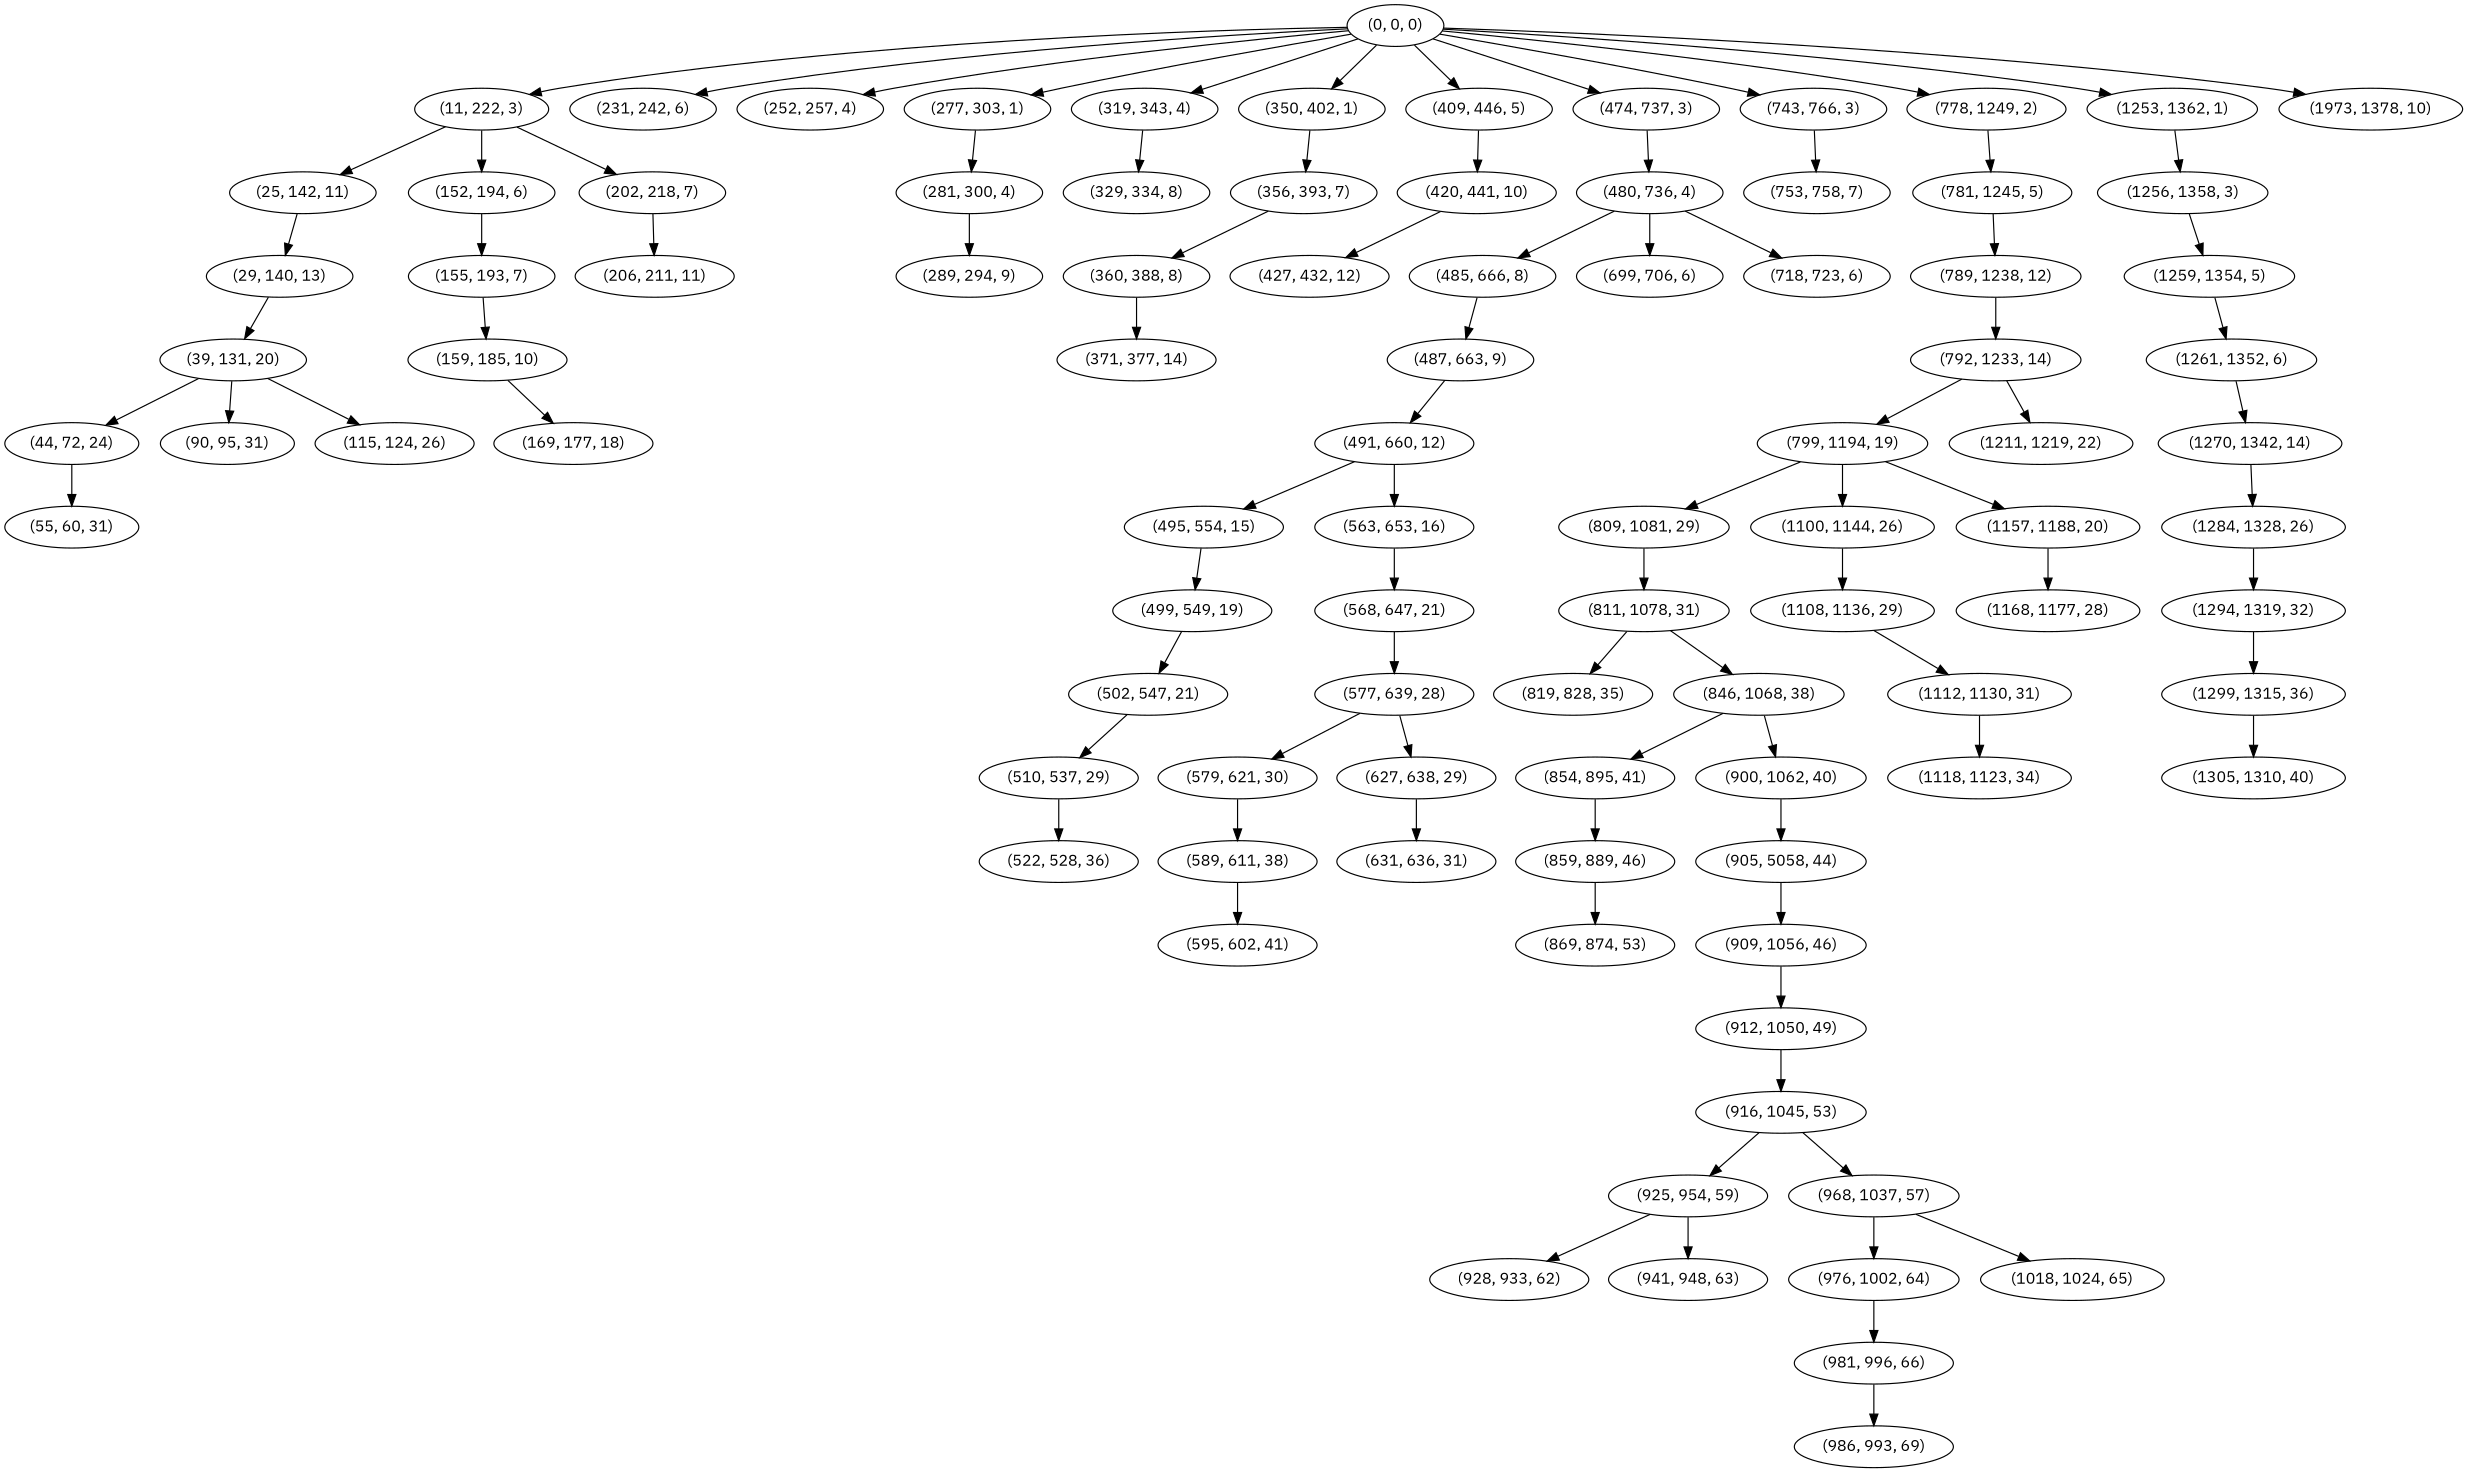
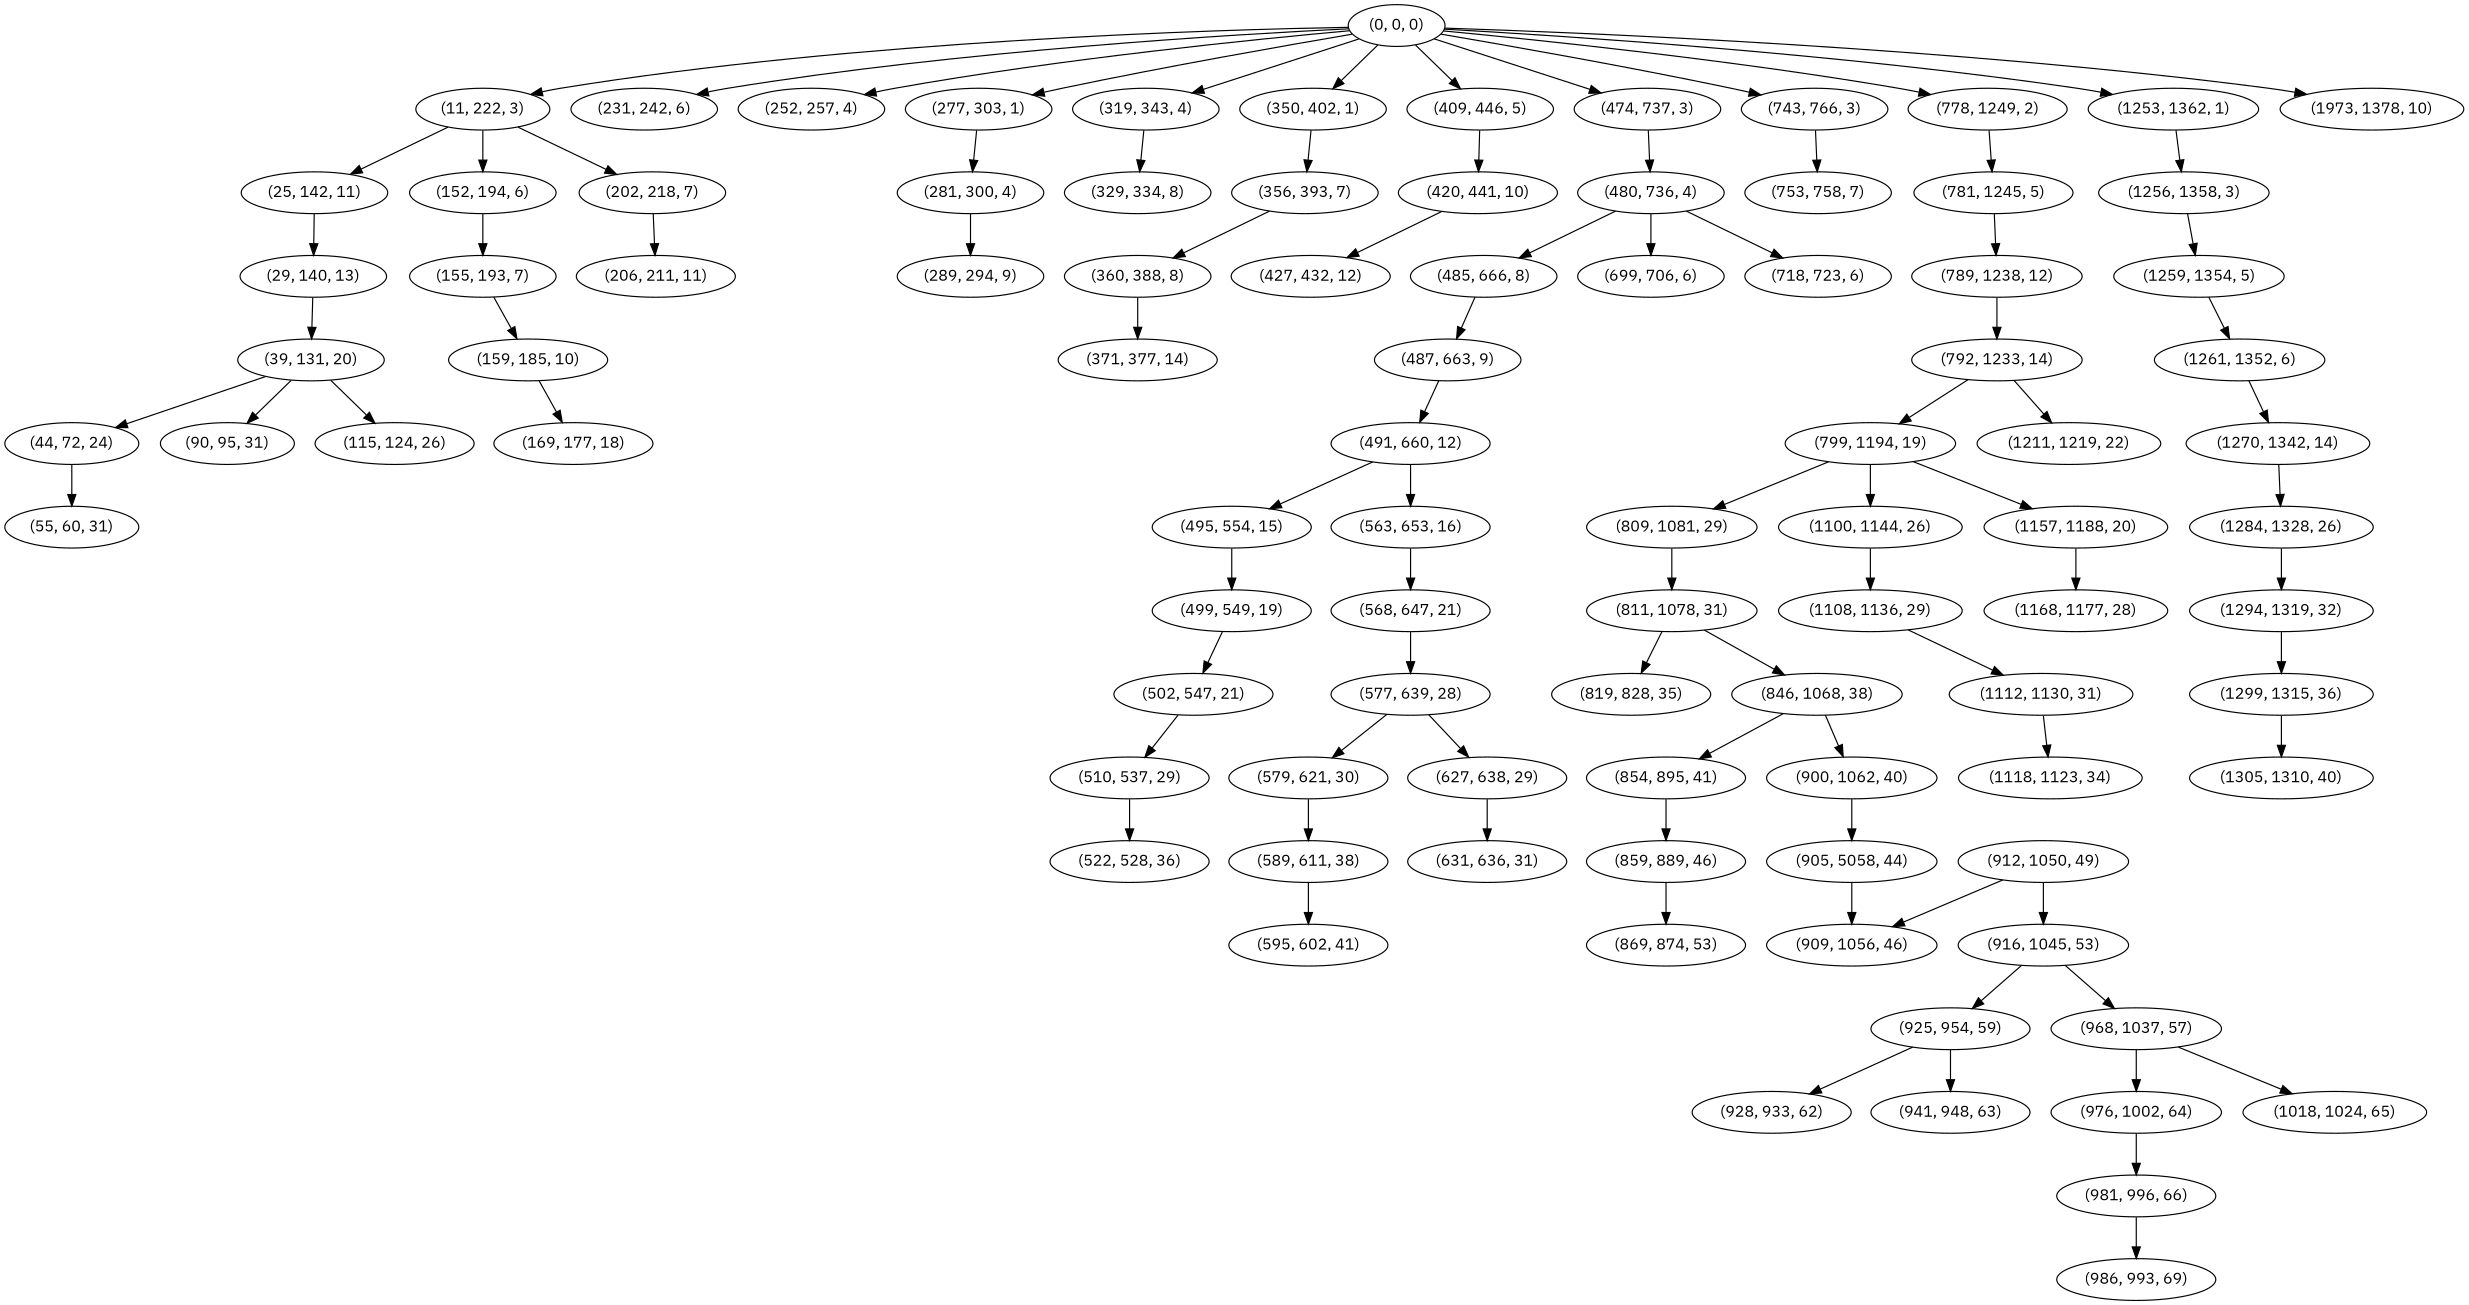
edge "(909, 1056, 46)" -> "(912, 1050, 49)": reversed
